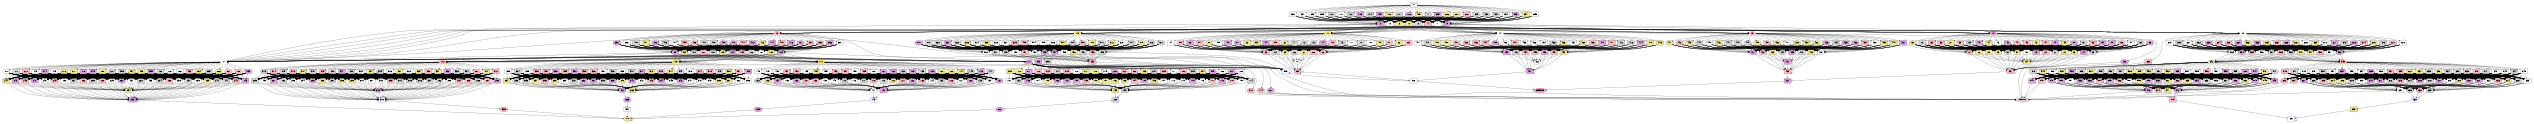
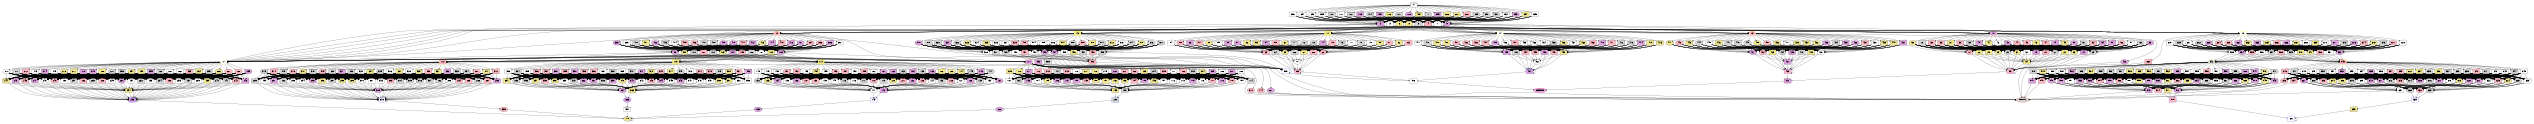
node "581": fillcolor khaki -> white
